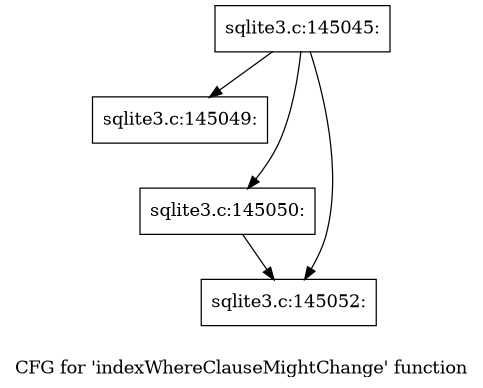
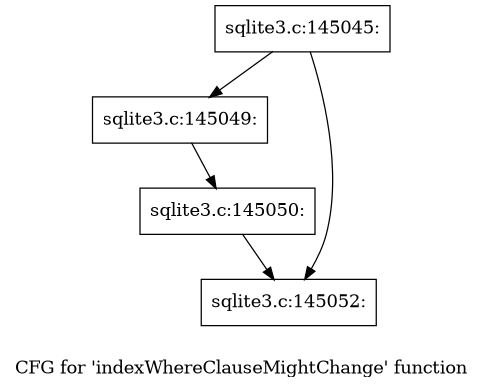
edge "sqlite3.c:145045:" -> "sqlite3.c:145050:": now "sqlite3.c:145049:" -> "sqlite3.c:145050:"
